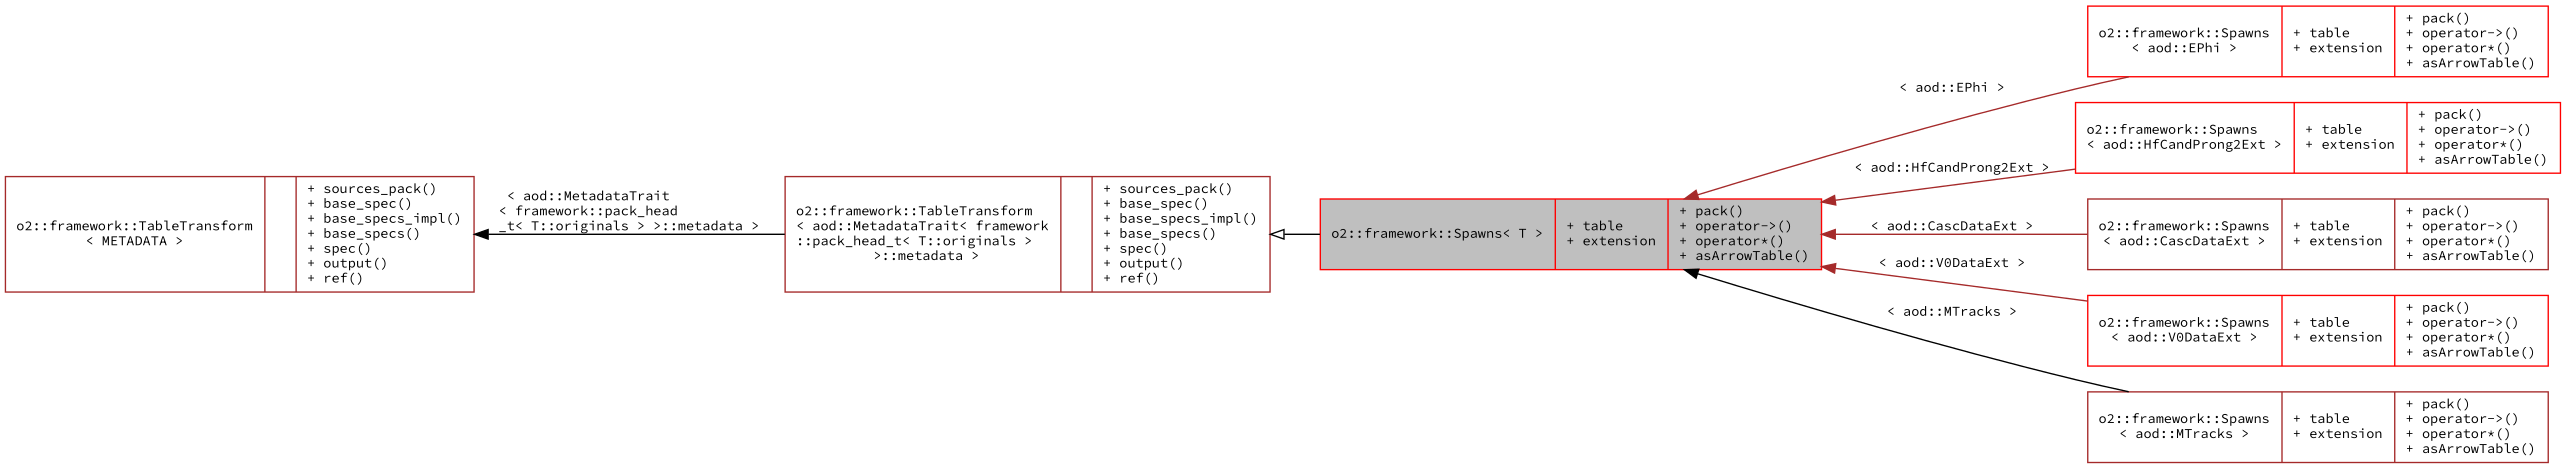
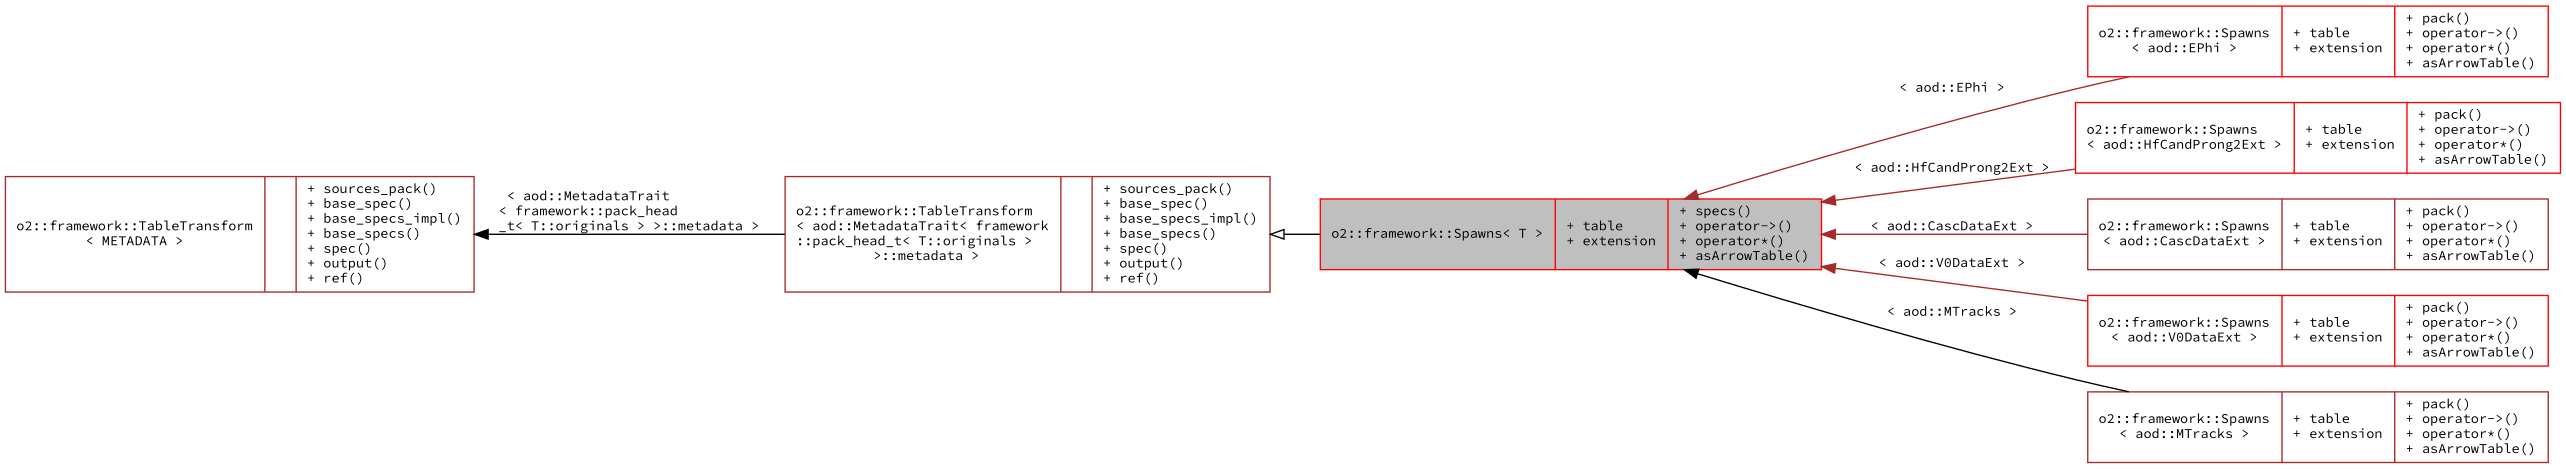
node "o2::framework::Spawns< T >": text "+ pack()" -> "+ specs()"
